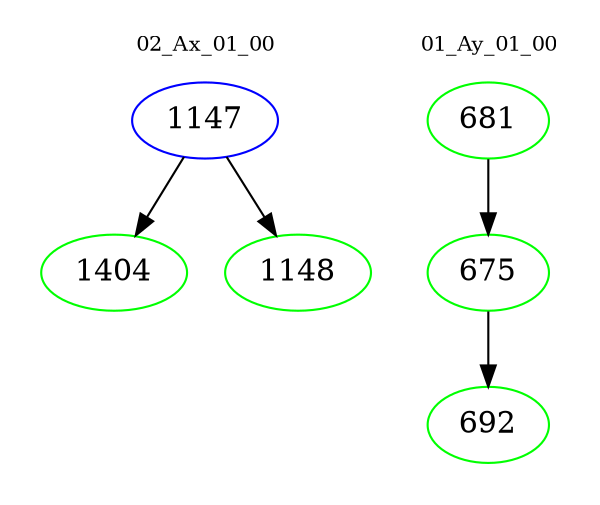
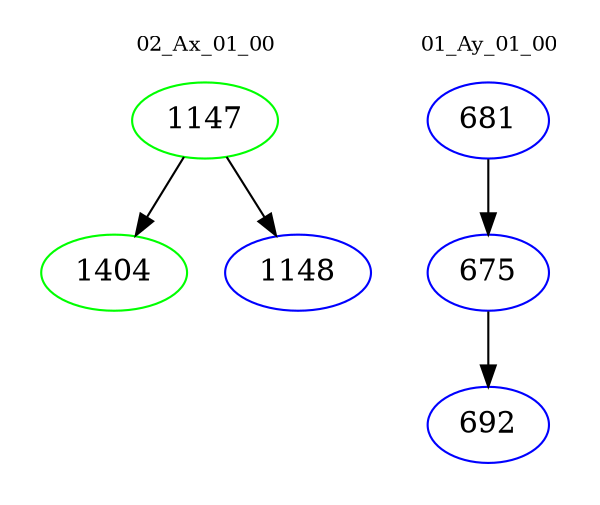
node "1147": color blue -> green
node "681": color green -> blue
node "1148": color green -> blue
node "675": color green -> blue
node "692": color green -> blue
